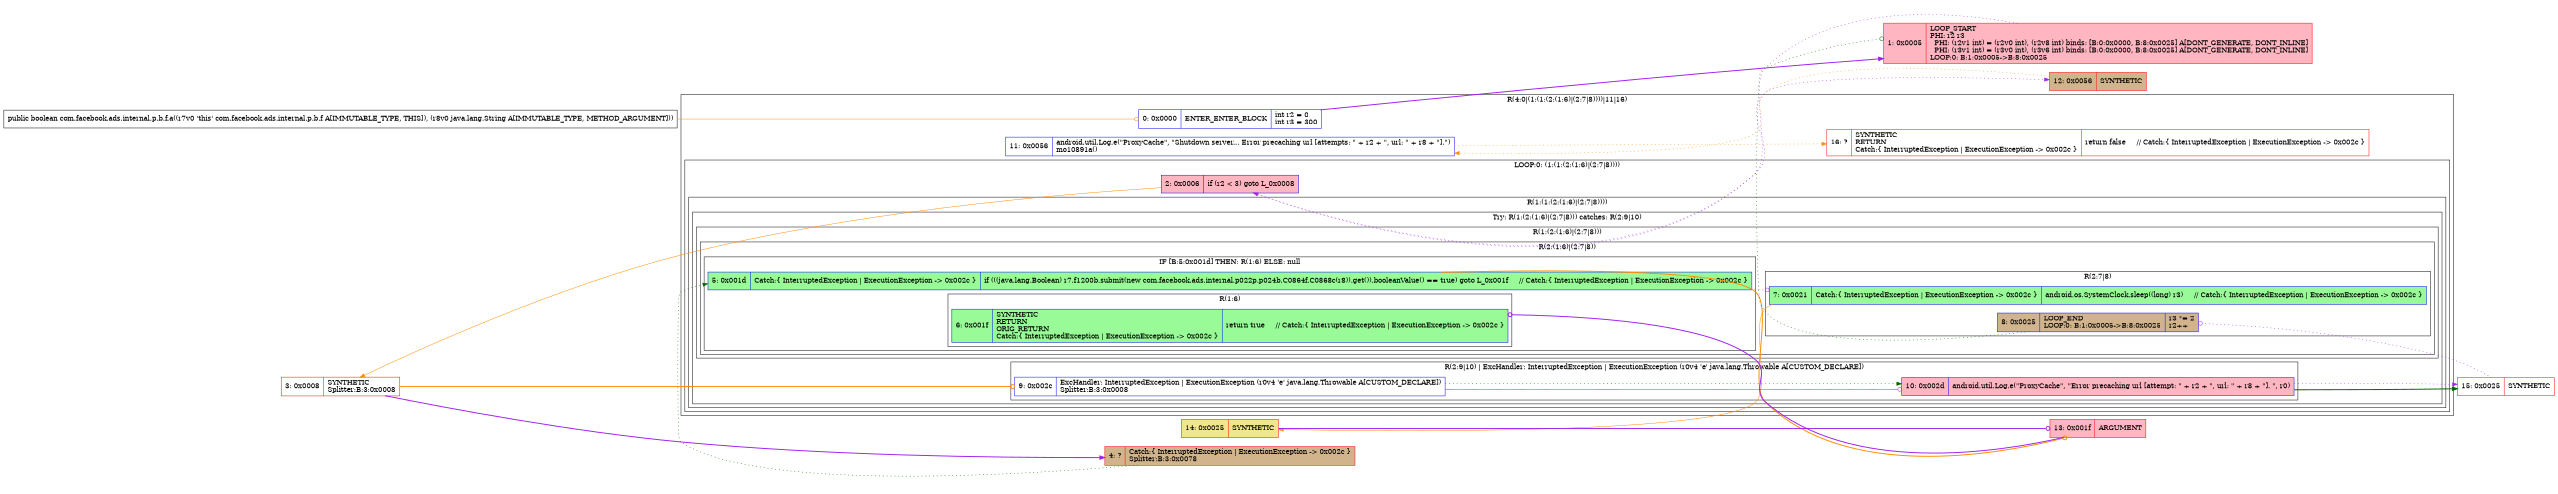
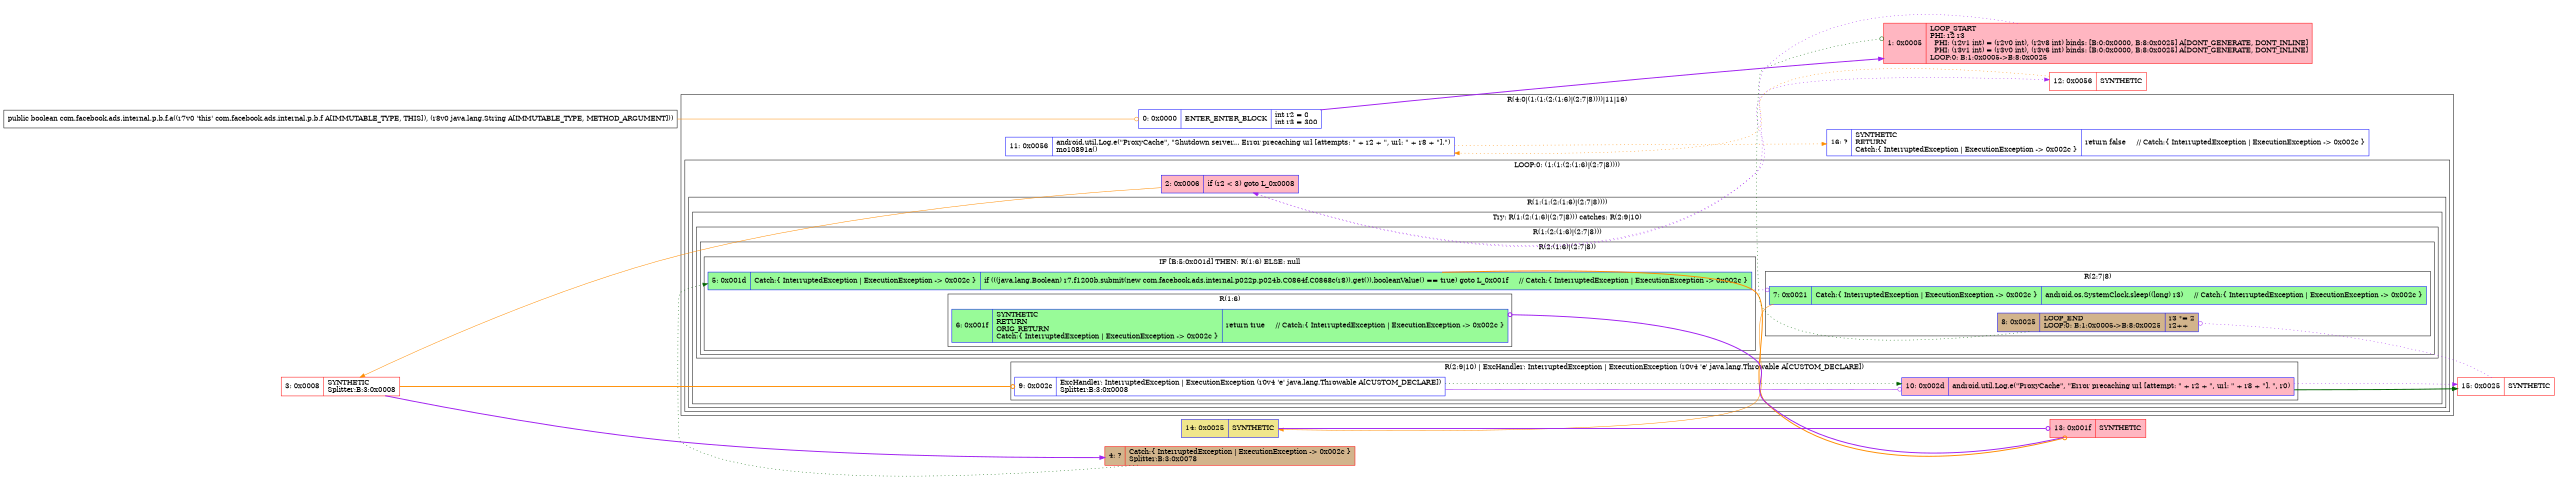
node "12: 0x0056": fillcolor tan -> white
node "16: ?": color red -> blue
node "14: 0x0025": color red -> blue
node "13: 0x001f": text "ARGUMENT" -> "SYNTHETIC"
